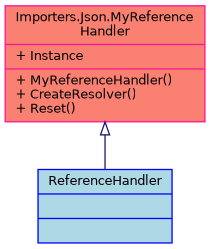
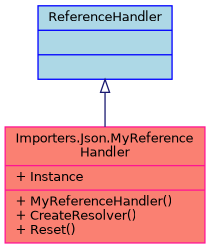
edge "ReferenceHandler" -> "Importers.Json.MyReference": reversed
